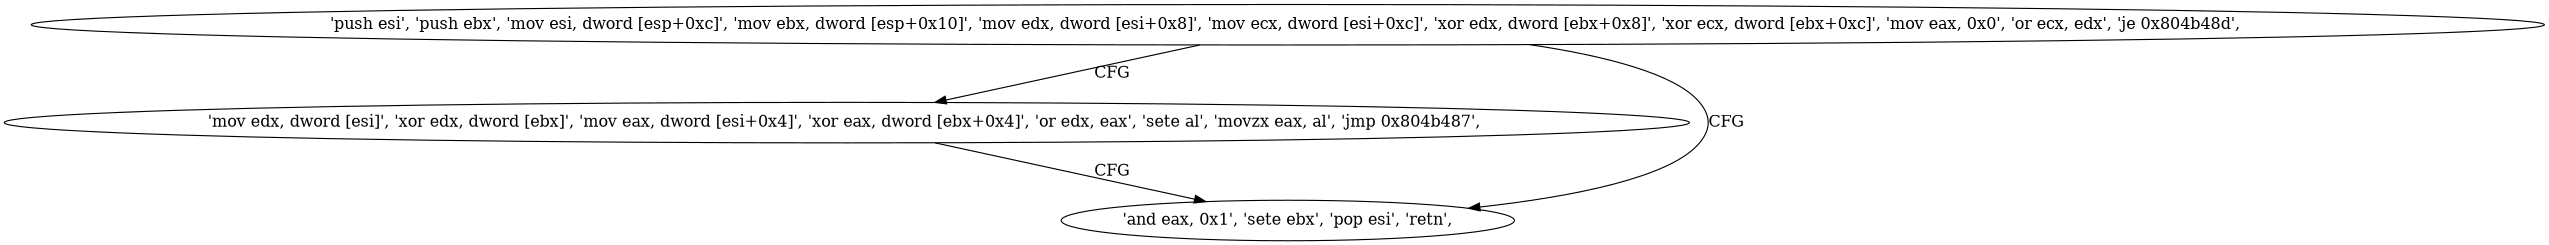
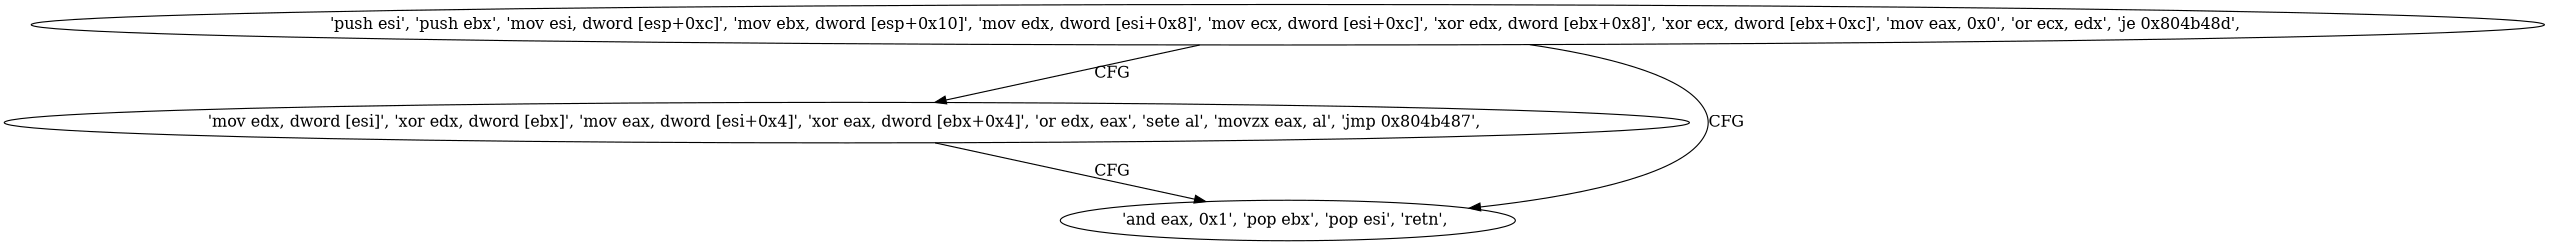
node "'and eax, 0x1', 'sete ebx', 'pop esi', 'retn',": label "'and eax, 0x1', 'sete ebx', 'pop esi', 'retn'," -> "'and eax, 0x1', 'pop ebx', 'pop esi', 'retn',"
